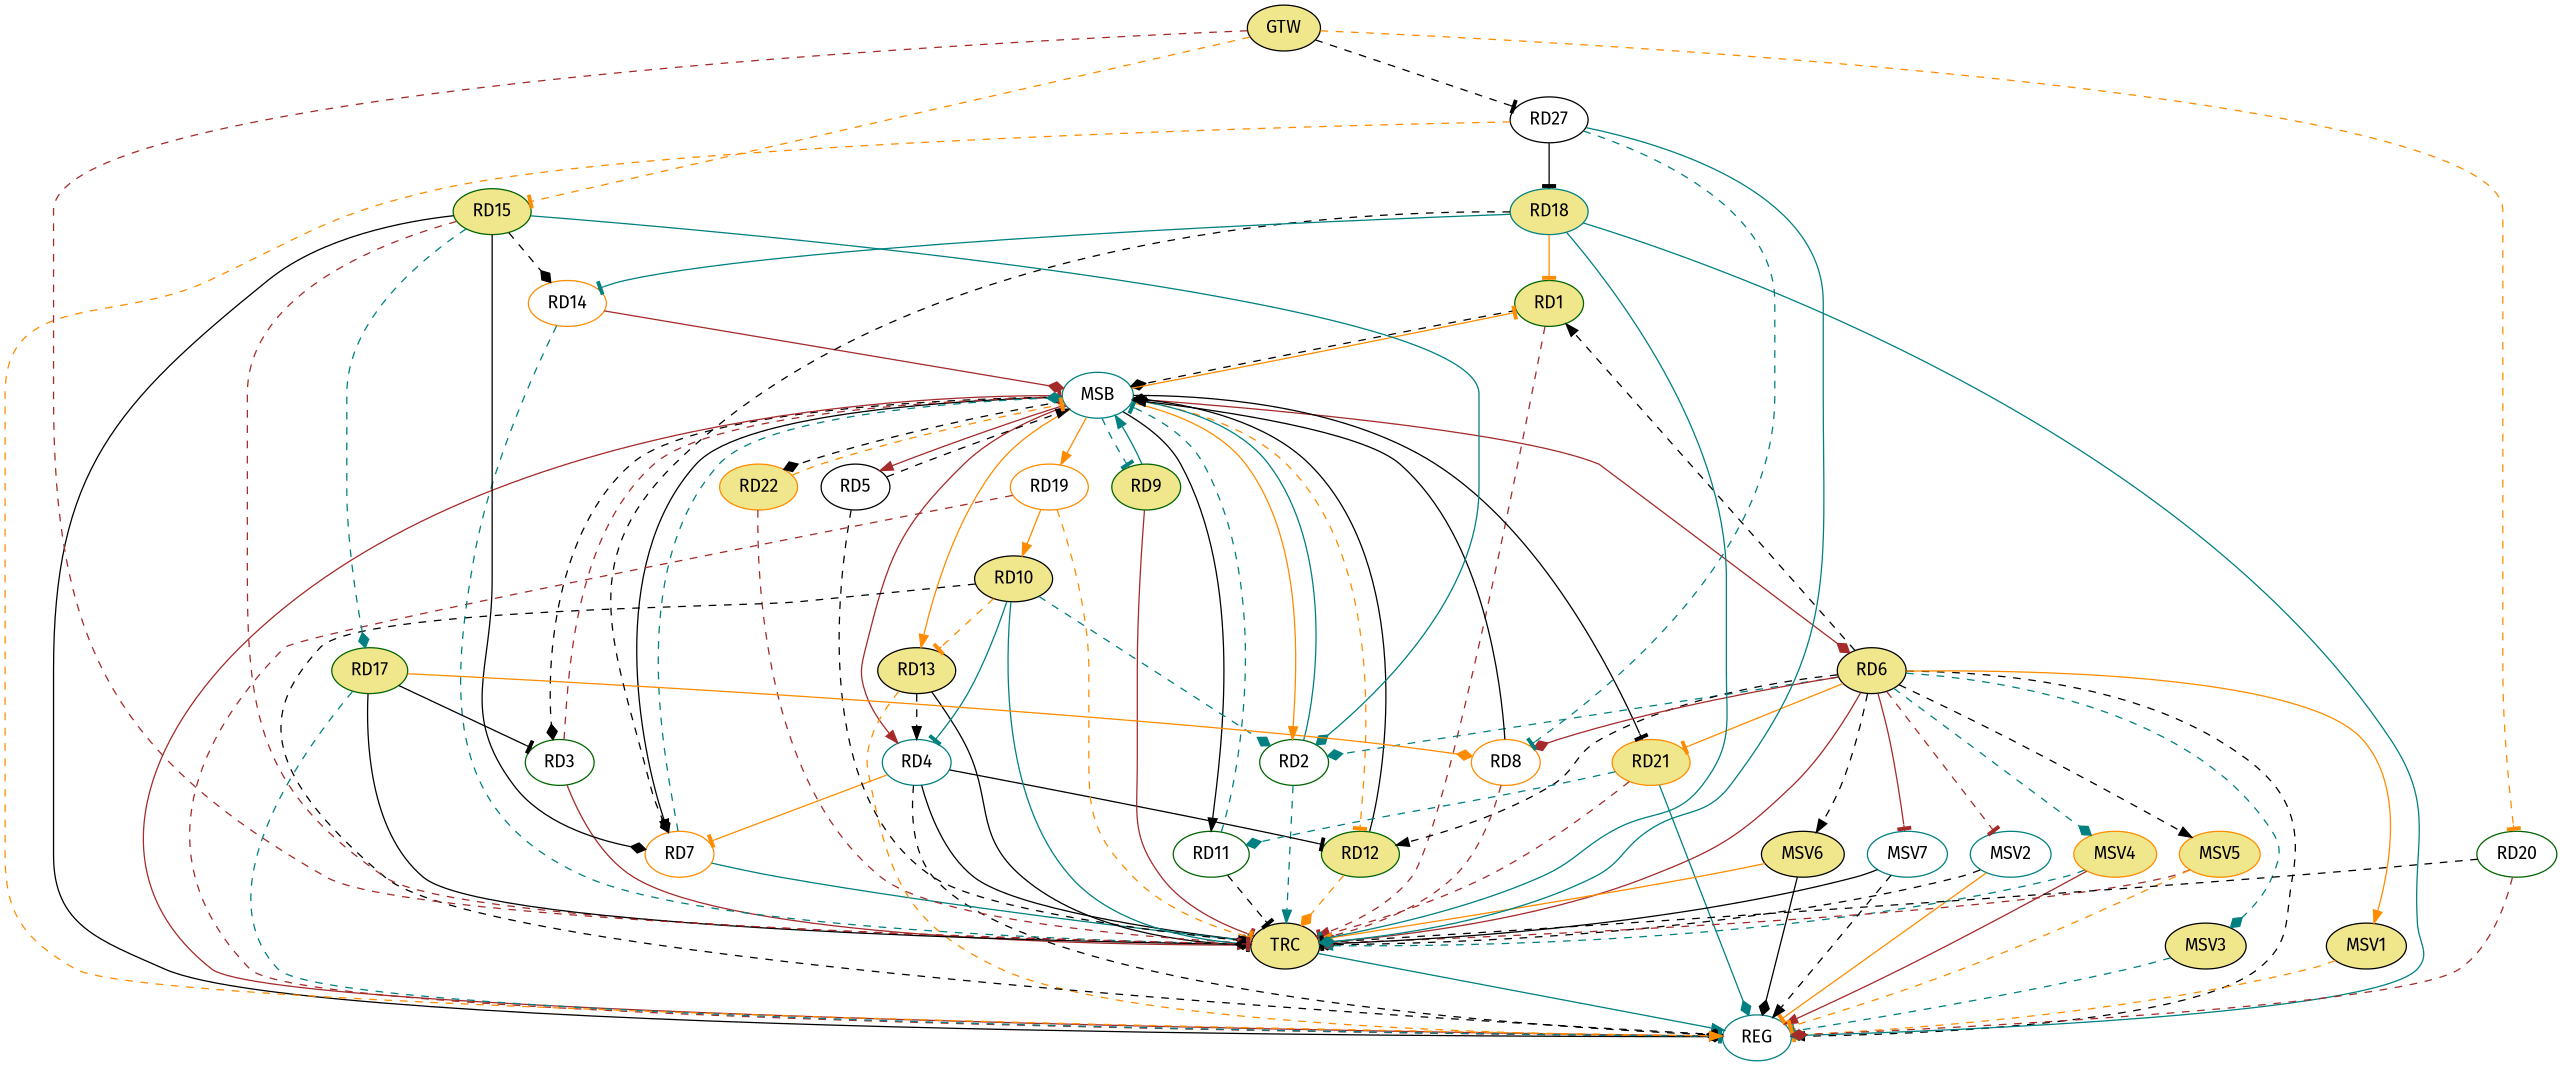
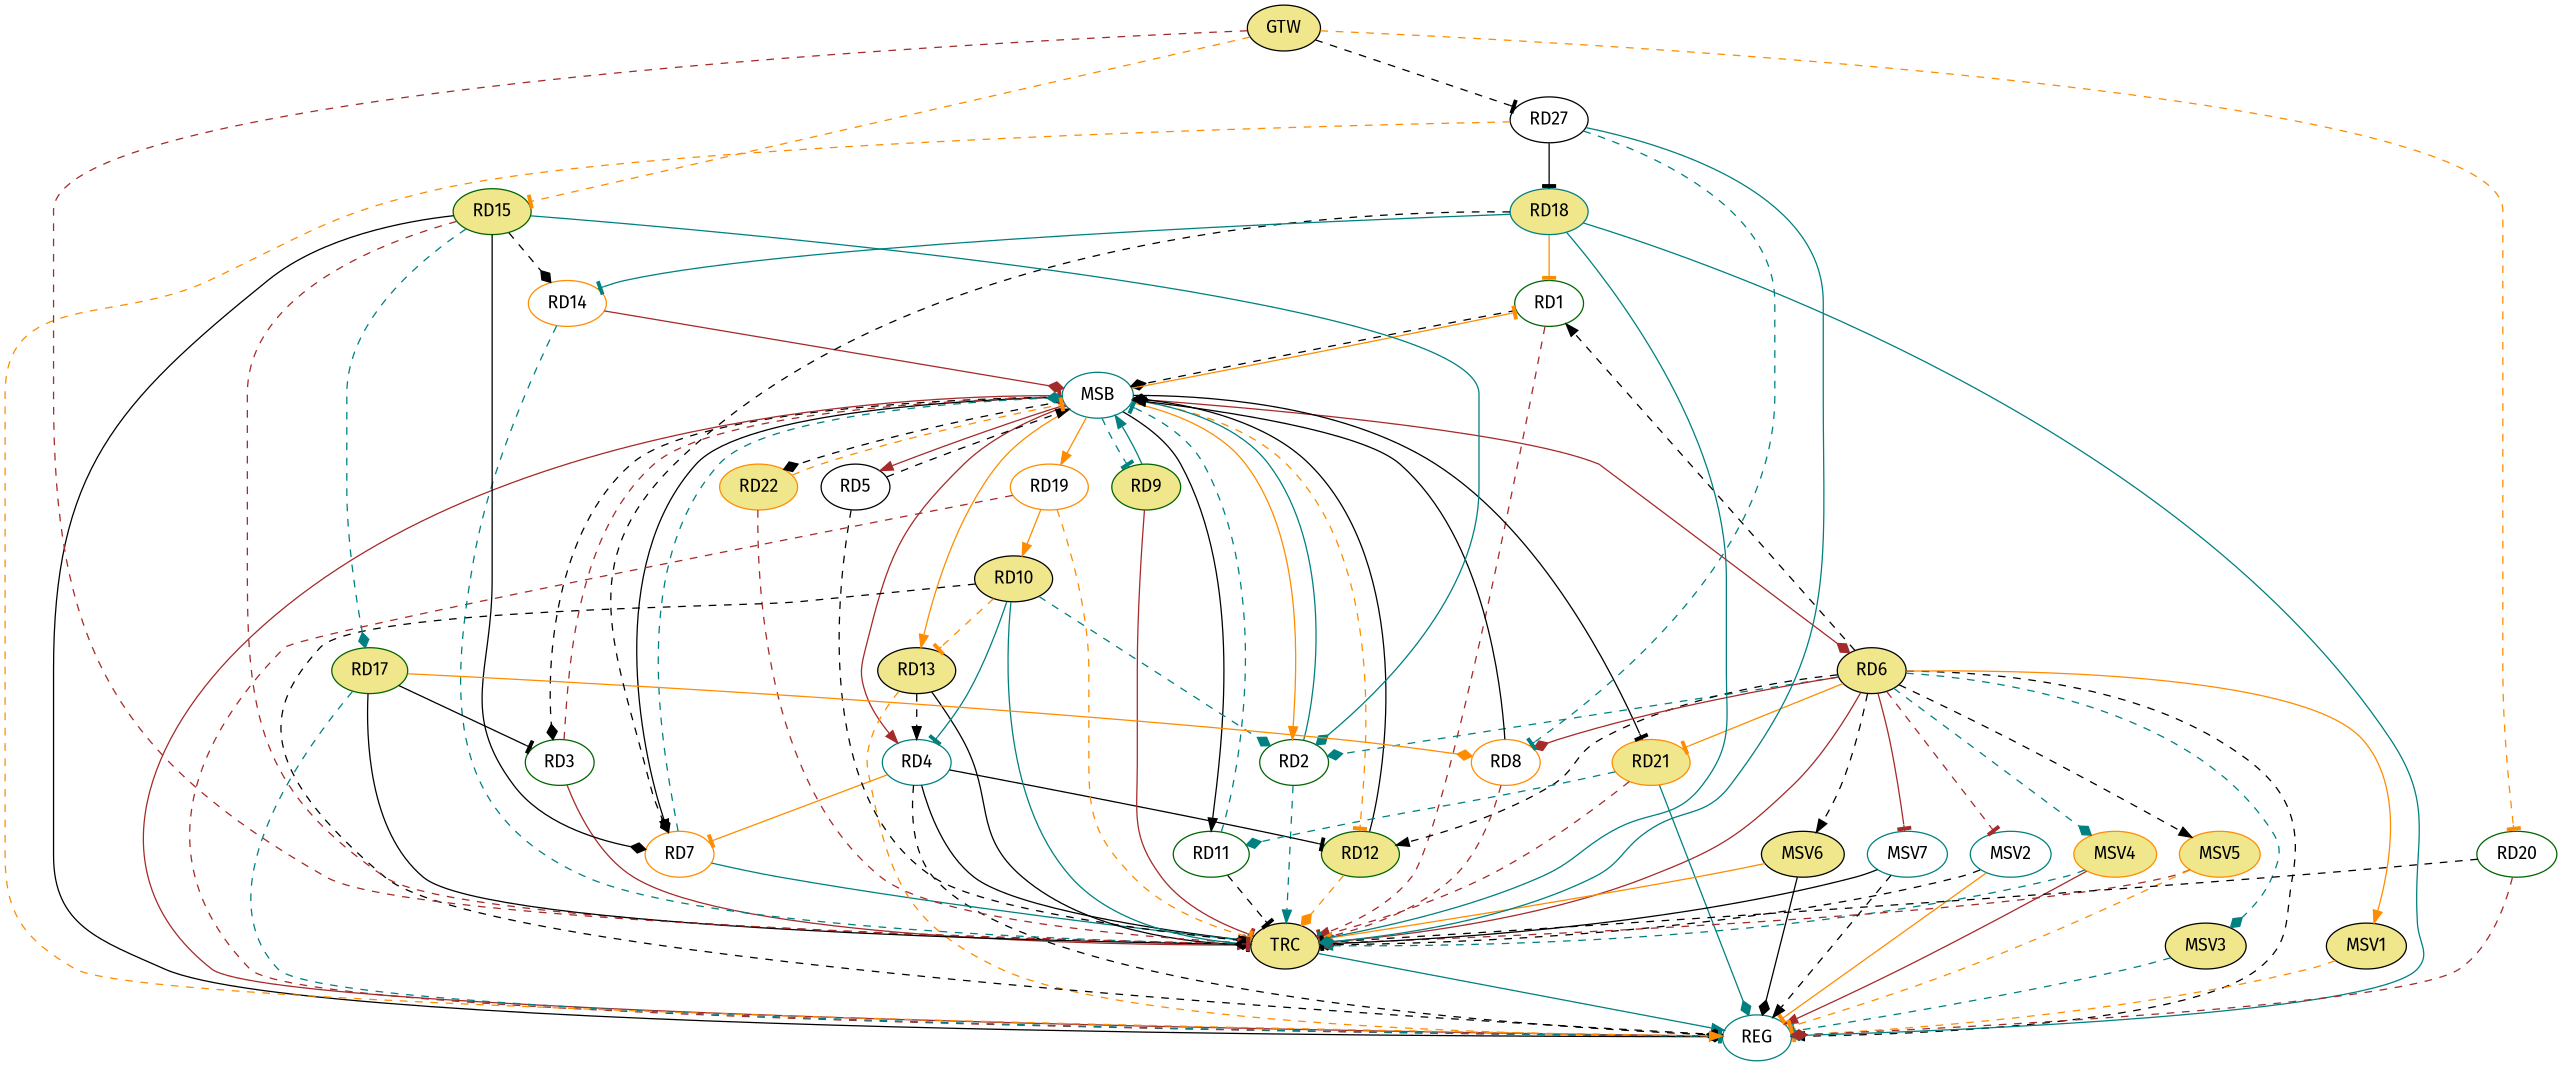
node "RD1": fillcolor khaki -> white
